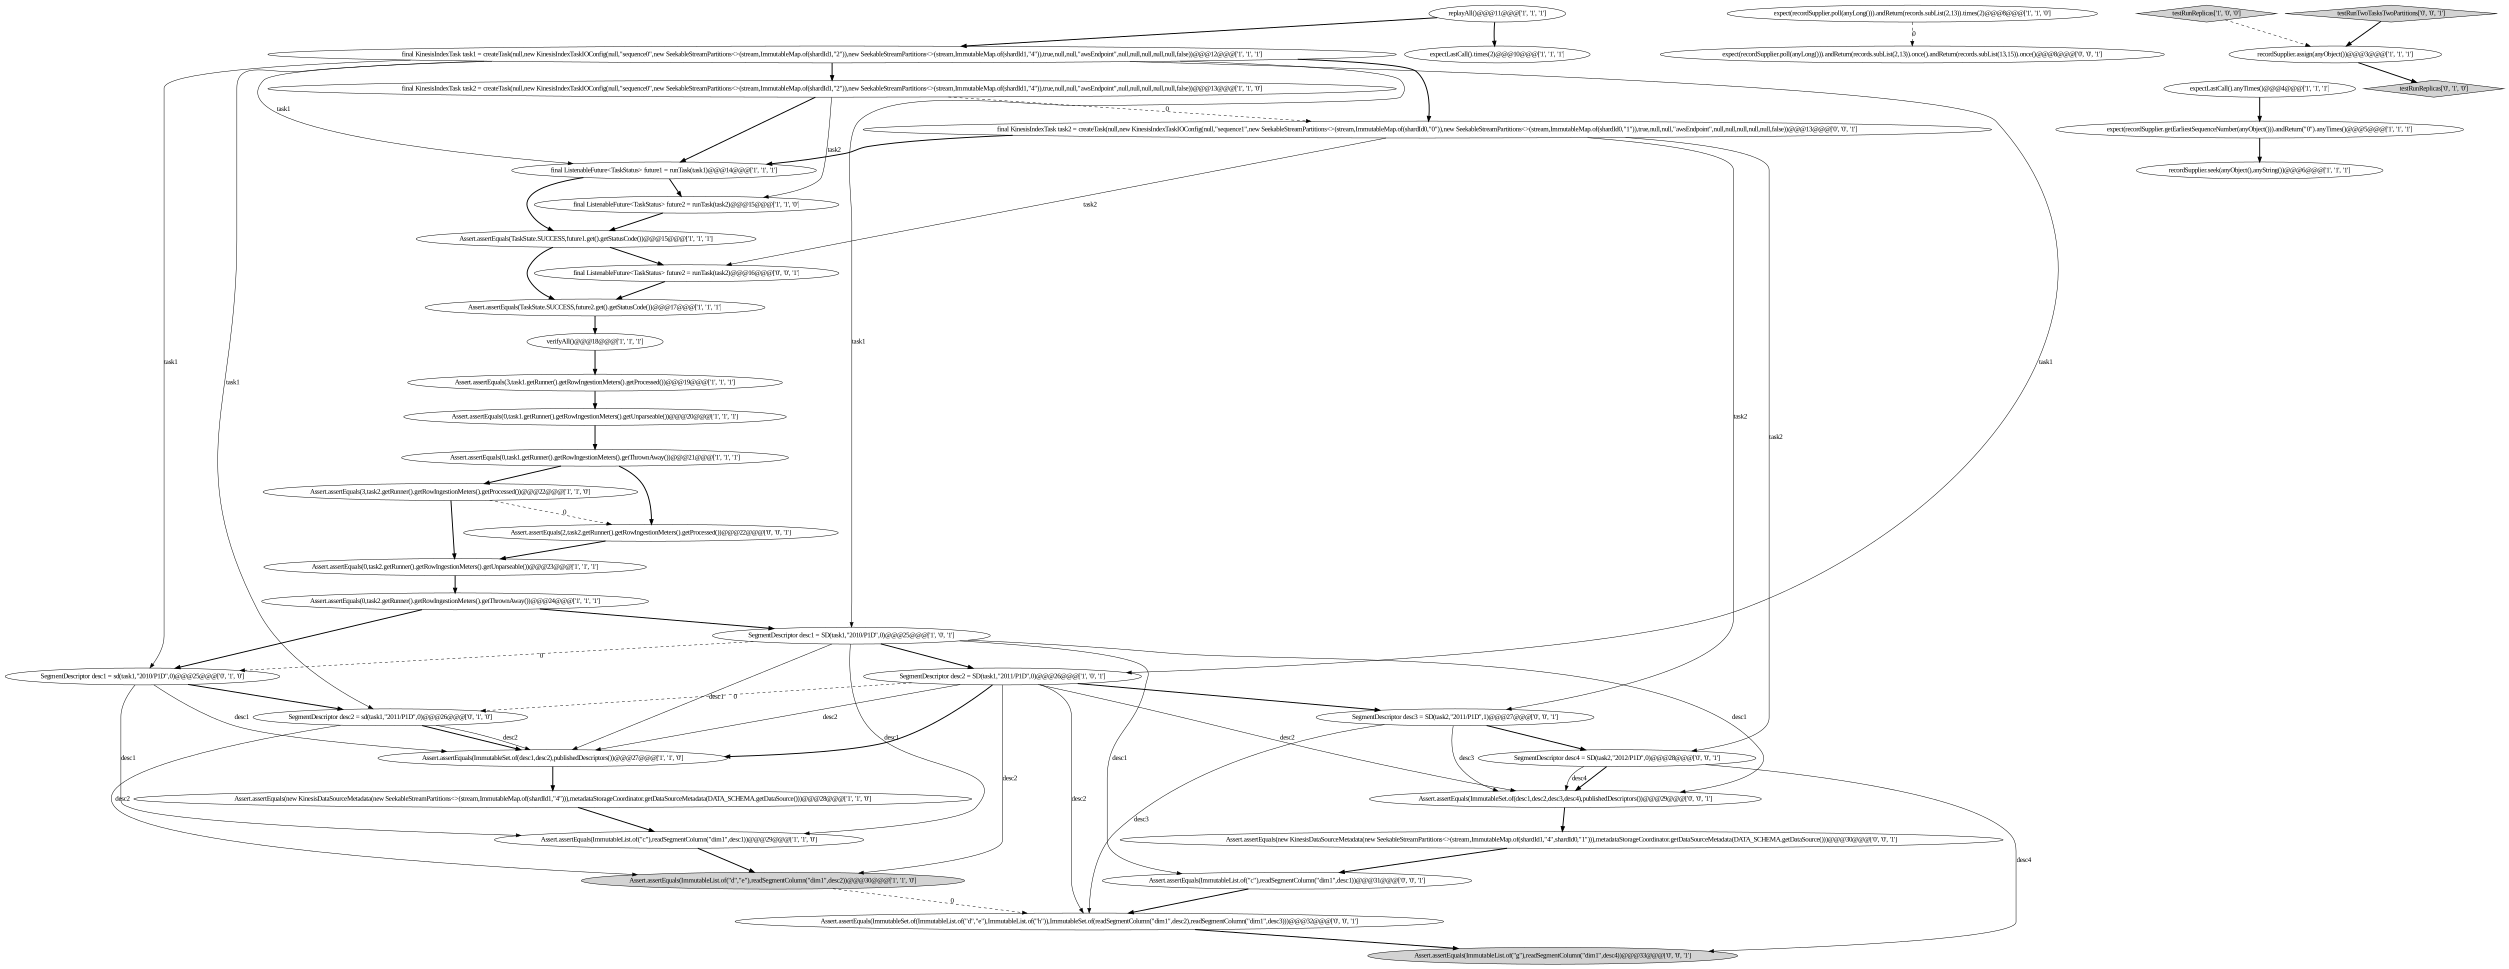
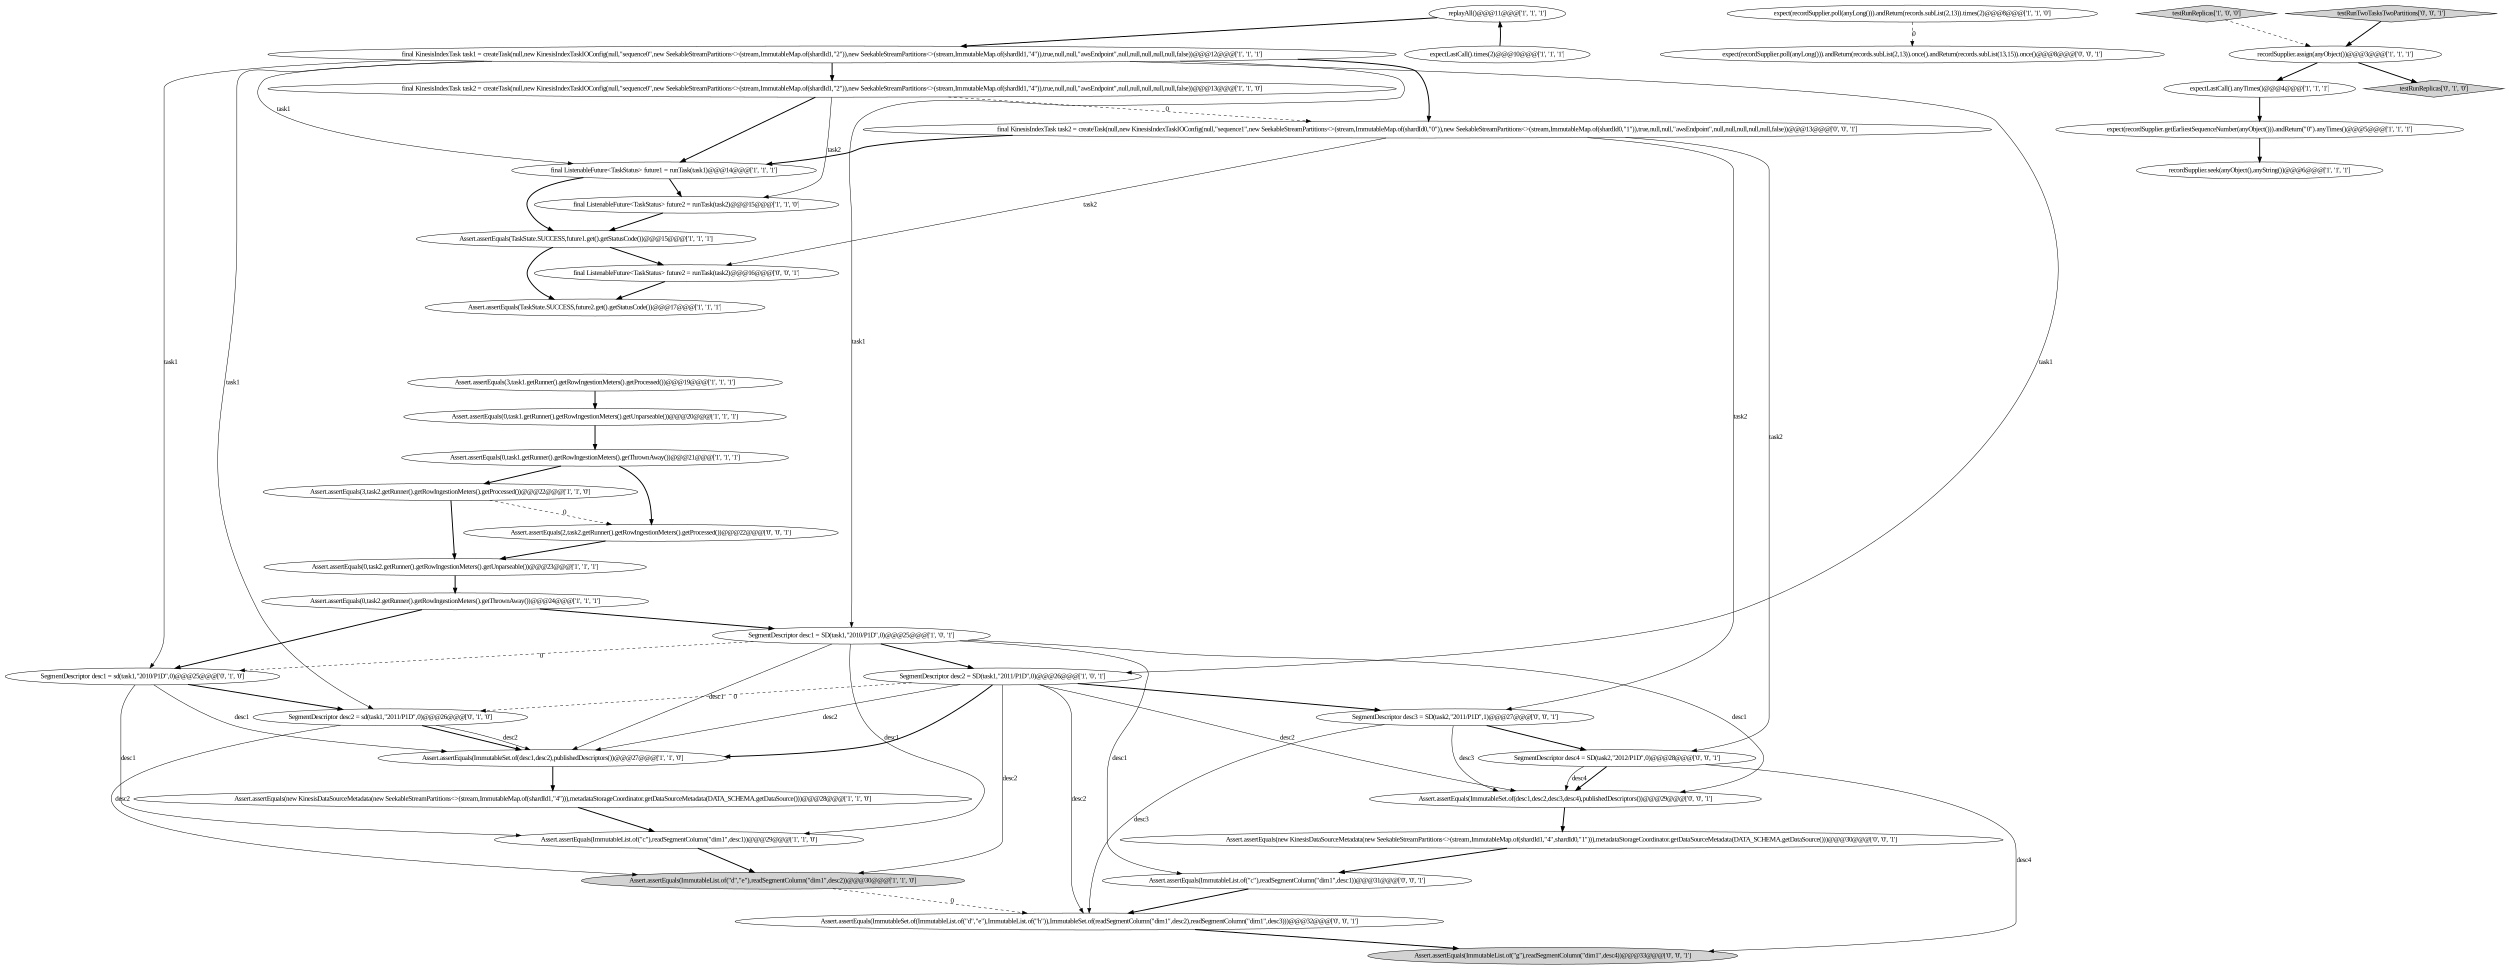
edge "replayAll()@@@11@@@['1', '1', '1']" -> "expectLastCall().times(2)@@@10@@@['1', '1', '1']": reversed
edge "recordSupplier.assign(anyObject())@@@3@@@['1', '1', '1']" -> "expectLastCall().anyTimes()@@@4@@@['1', '1', '1']": added
node "verifyAll()@@@18@@@['1', '1', '1']": removed
